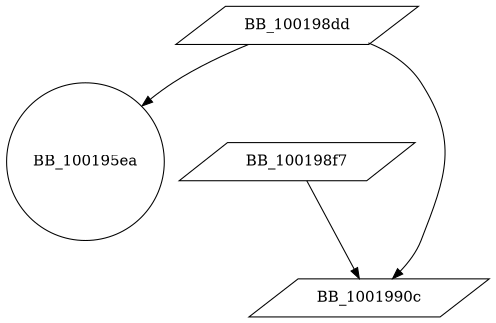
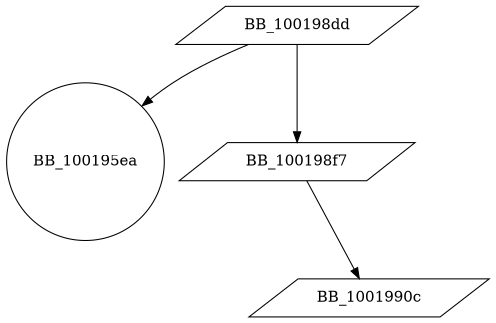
edge "BB_100198dd" -> "BB_1001990c": now "BB_100198dd" -> "BB_100198f7"
